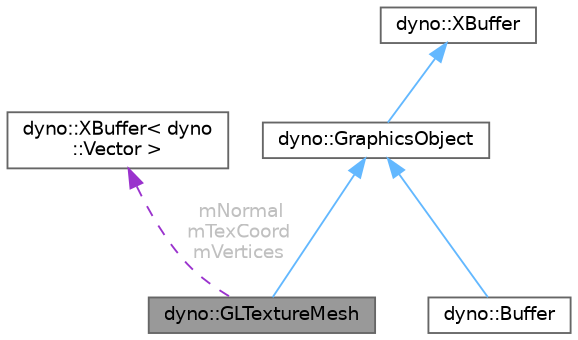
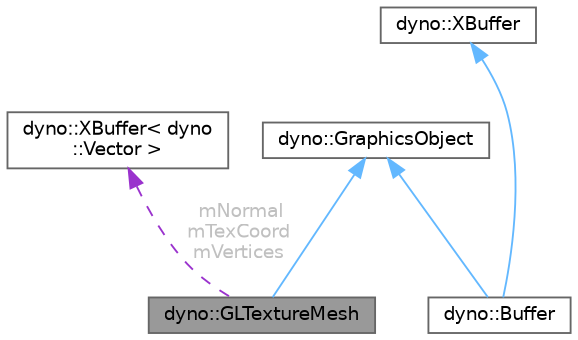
edge "dyno::GraphicsObject" -> "dyno::XBuffer": now "dyno::Buffer" -> "dyno::XBuffer"
